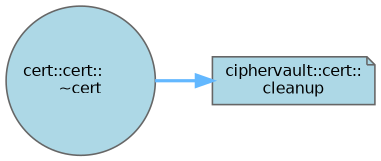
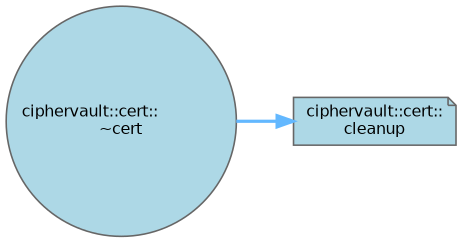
node "cert::cert:: ~cert": label "cert::cert:: ~cert" -> "ciphervault::cert:: ~cert"
